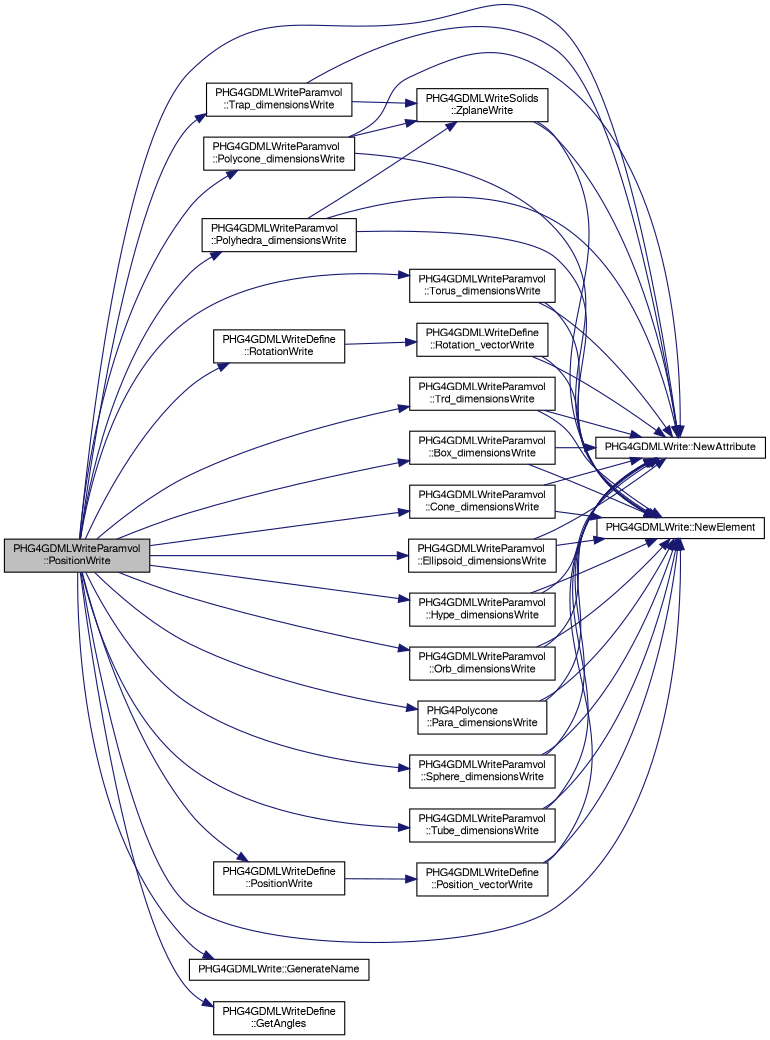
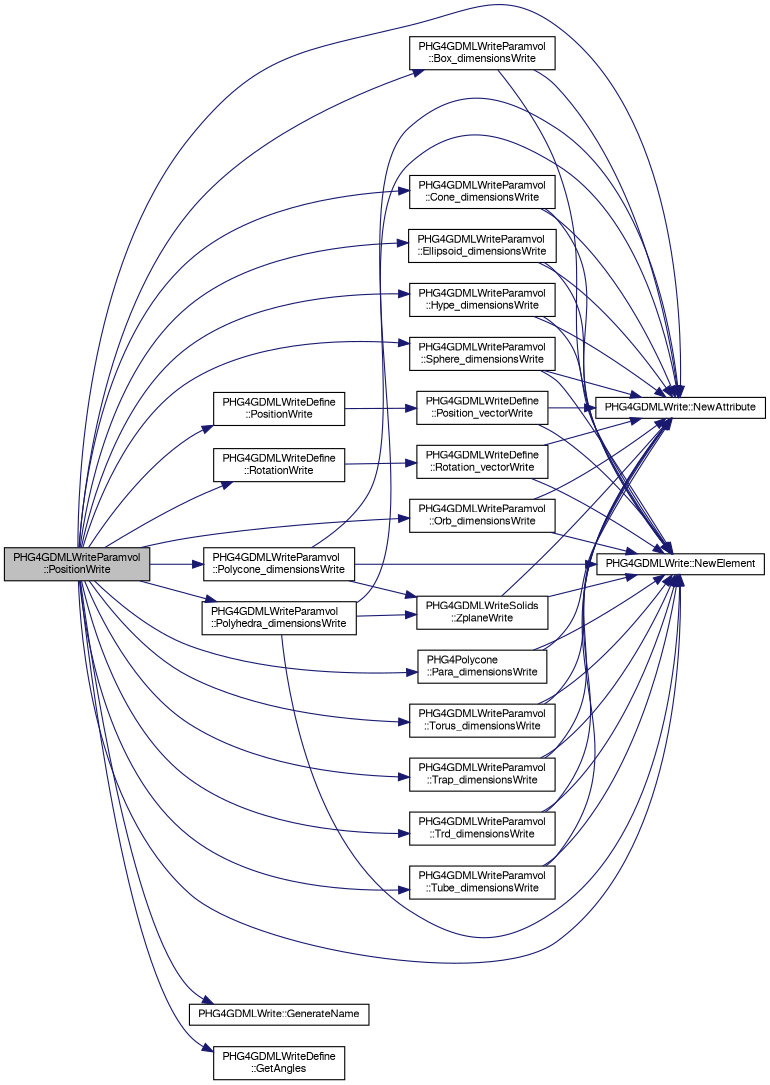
edge "PHG4GDMLWriteParamvol ::Trap_dimensionsWrite" -> "PHG4GDMLWriteSolids ::ZplaneWrite": now "PHG4GDMLWriteParamvol ::Trap_dimensionsWrite" -> "PHG4GDMLWrite::NewElement"
